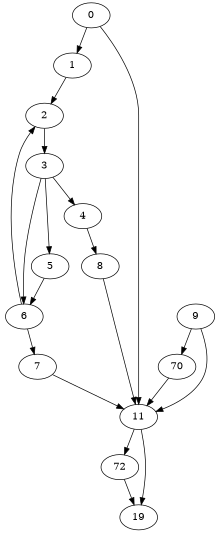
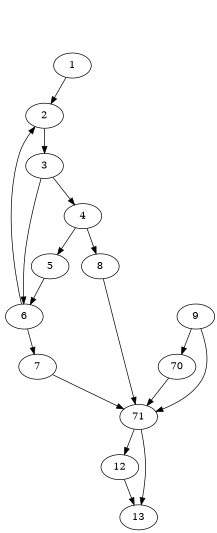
node "0": removed
edge "3" -> "5": now "4" -> "5"
node "11": label "11" -> "71"
node "72": label "72" -> "12"
node "19": label "19" -> "13"
